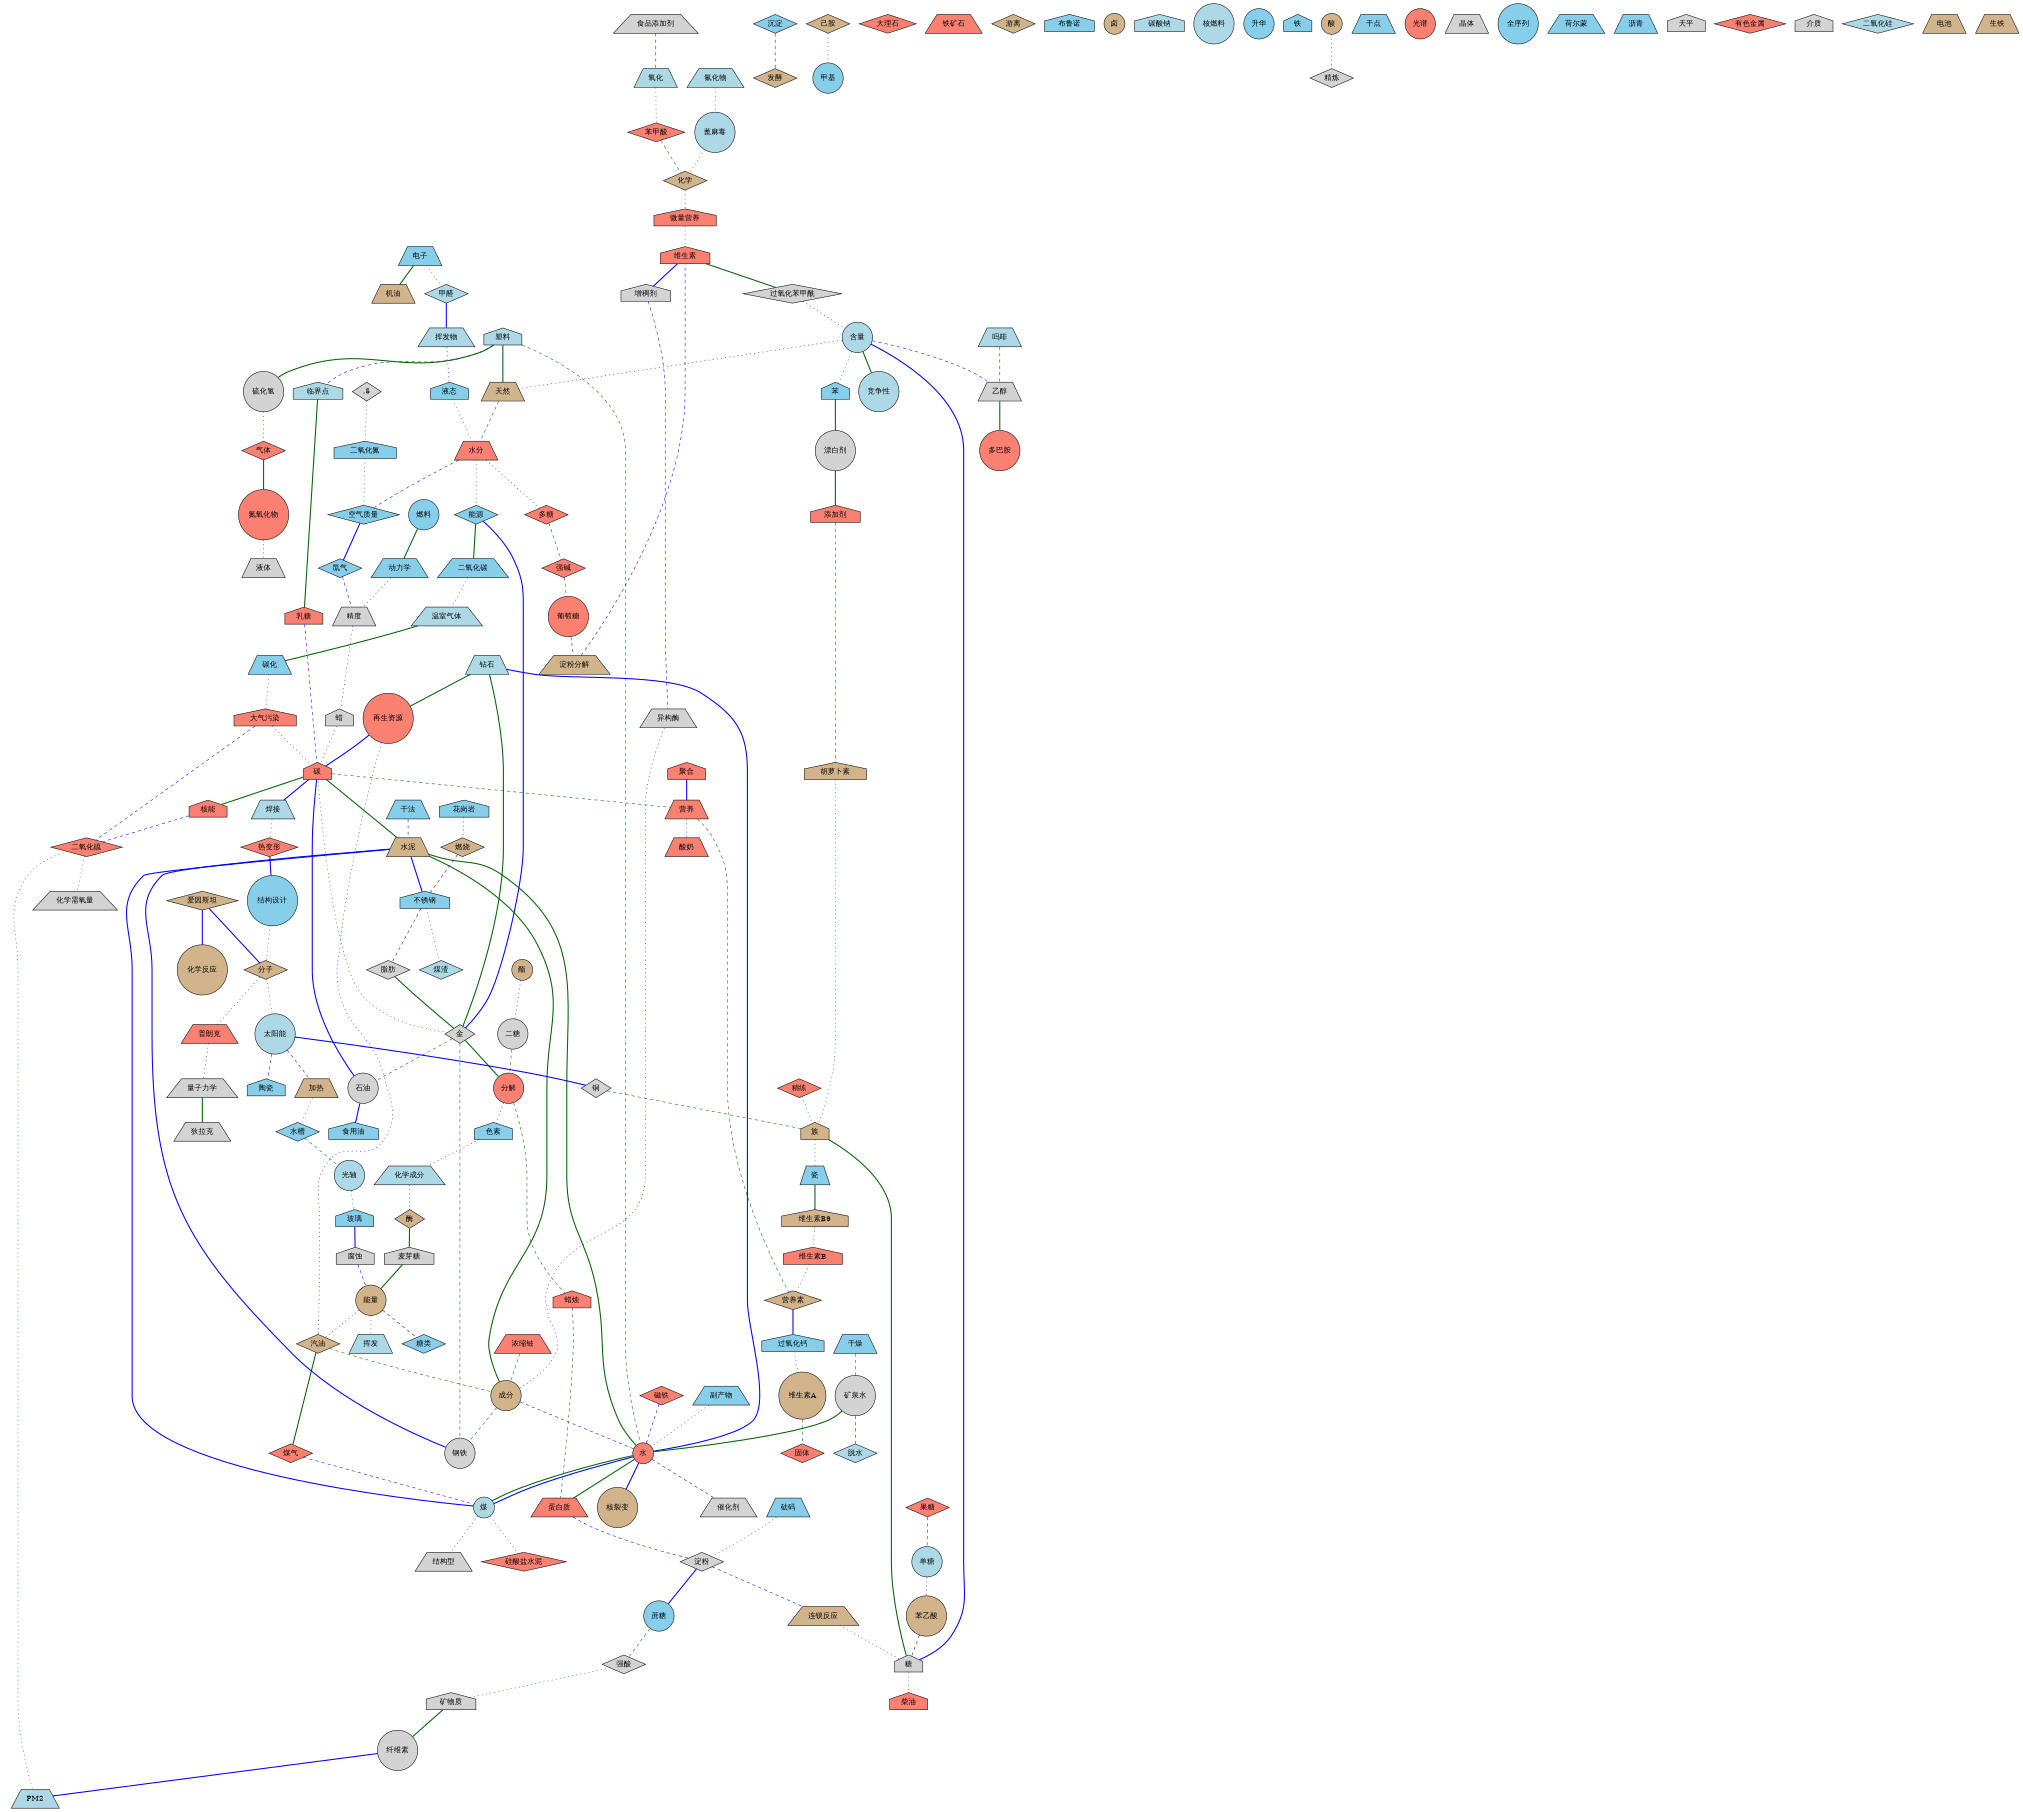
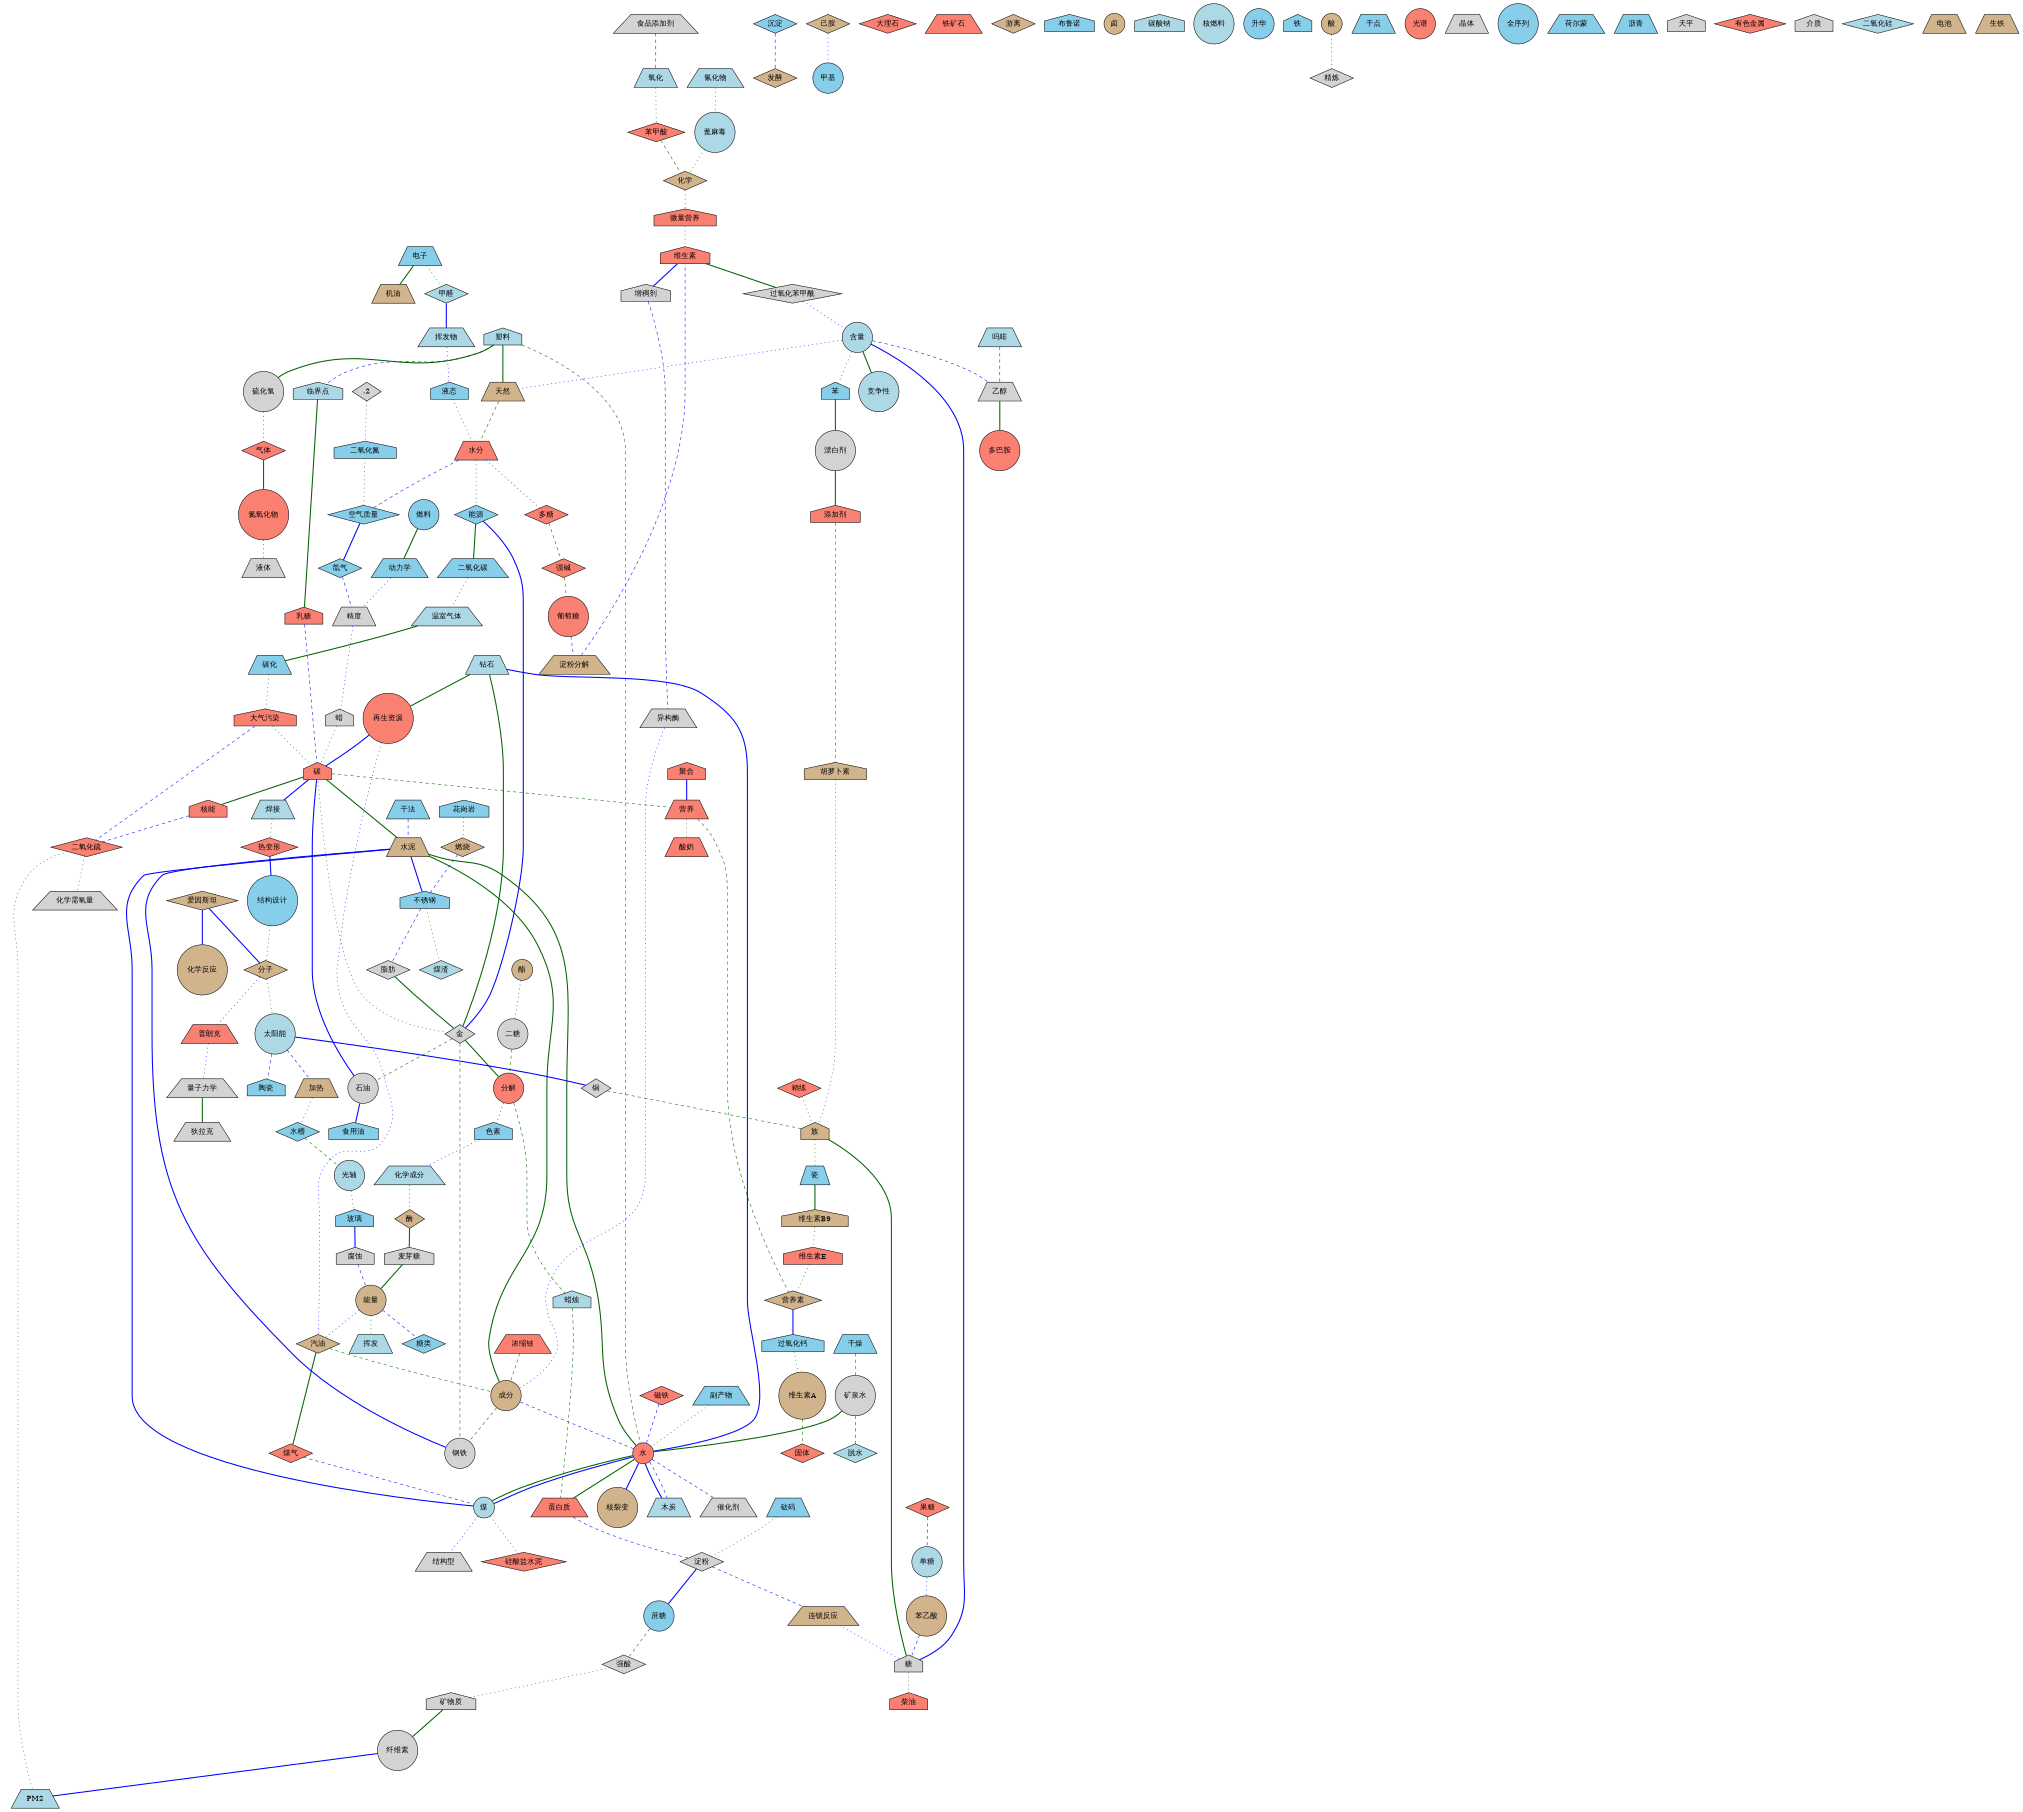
node ".5": label ".5" -> ".2"
node "维生素B": label "维生素B" -> "维生素E"
node "蜡烛": fillcolor salmon -> lightblue
node "木炭": added
